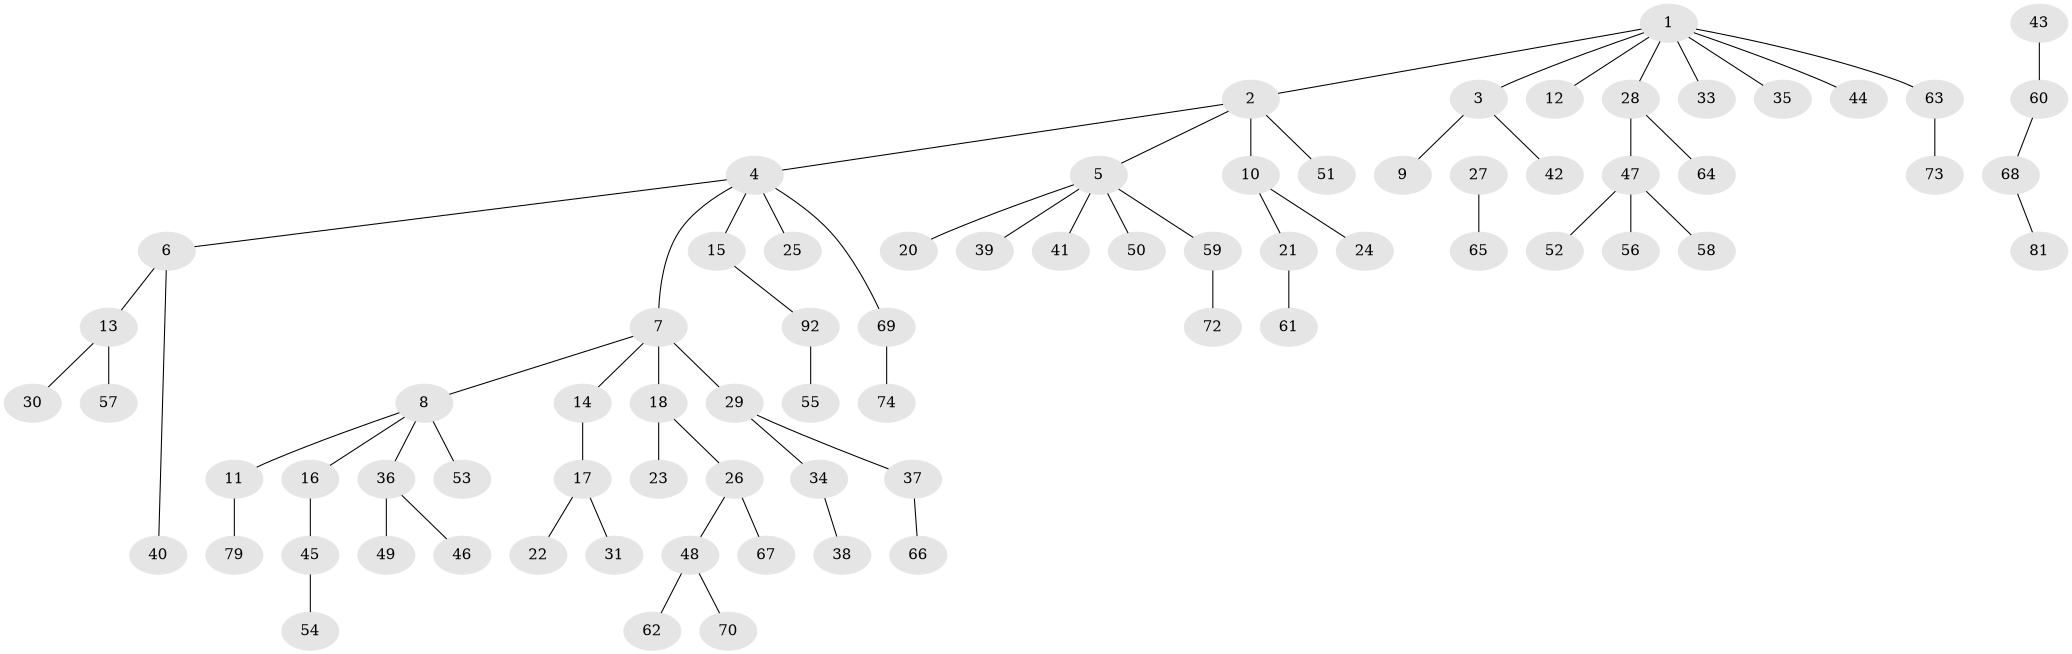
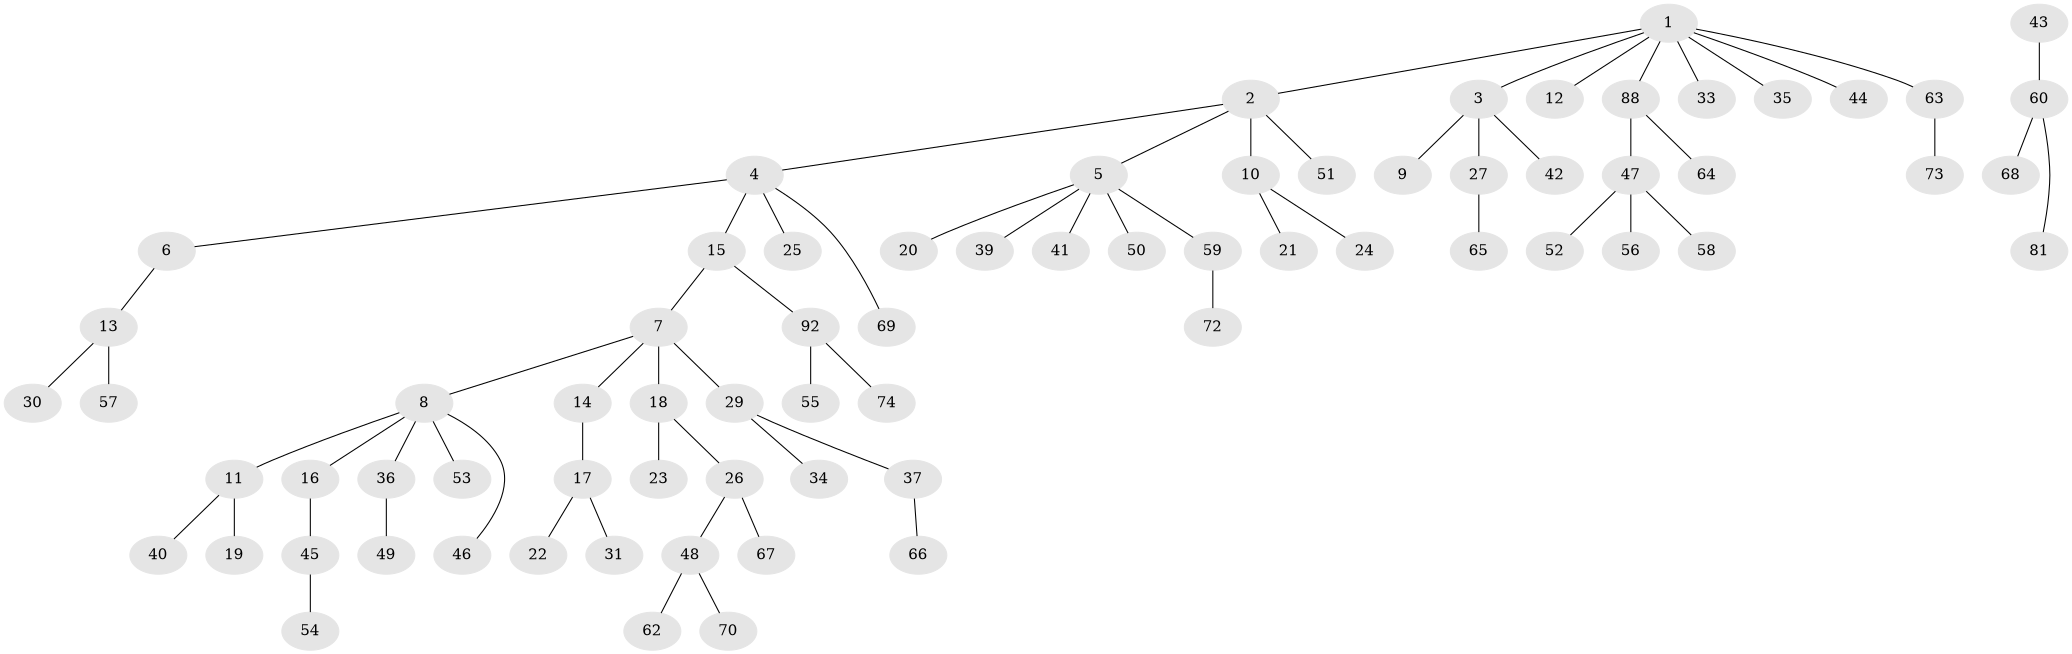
node "28": label "28" -> "88"
edge "3" -- "27": added
edge "68" -- "81": now "60" -- "81"
edge "4" -- "7": now "15" -- "7"
node "61": removed
edge "69" -- "74": now "92" -- "74"
edge "6" -- "40": now "11" -- "40"
edge "36" -- "46": now "8" -- "46"
node "79": label "79" -> "19"
node "38": removed
